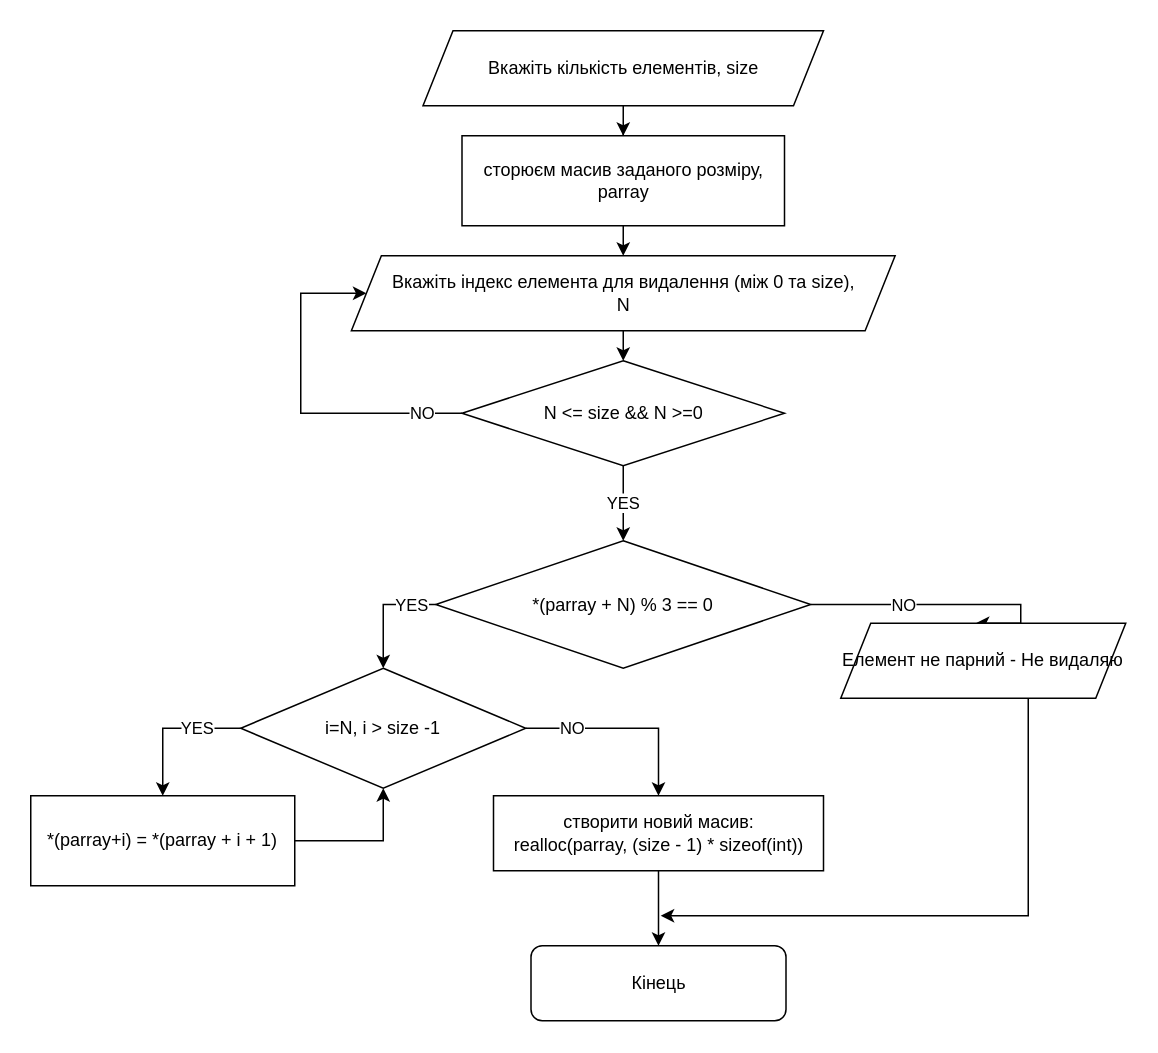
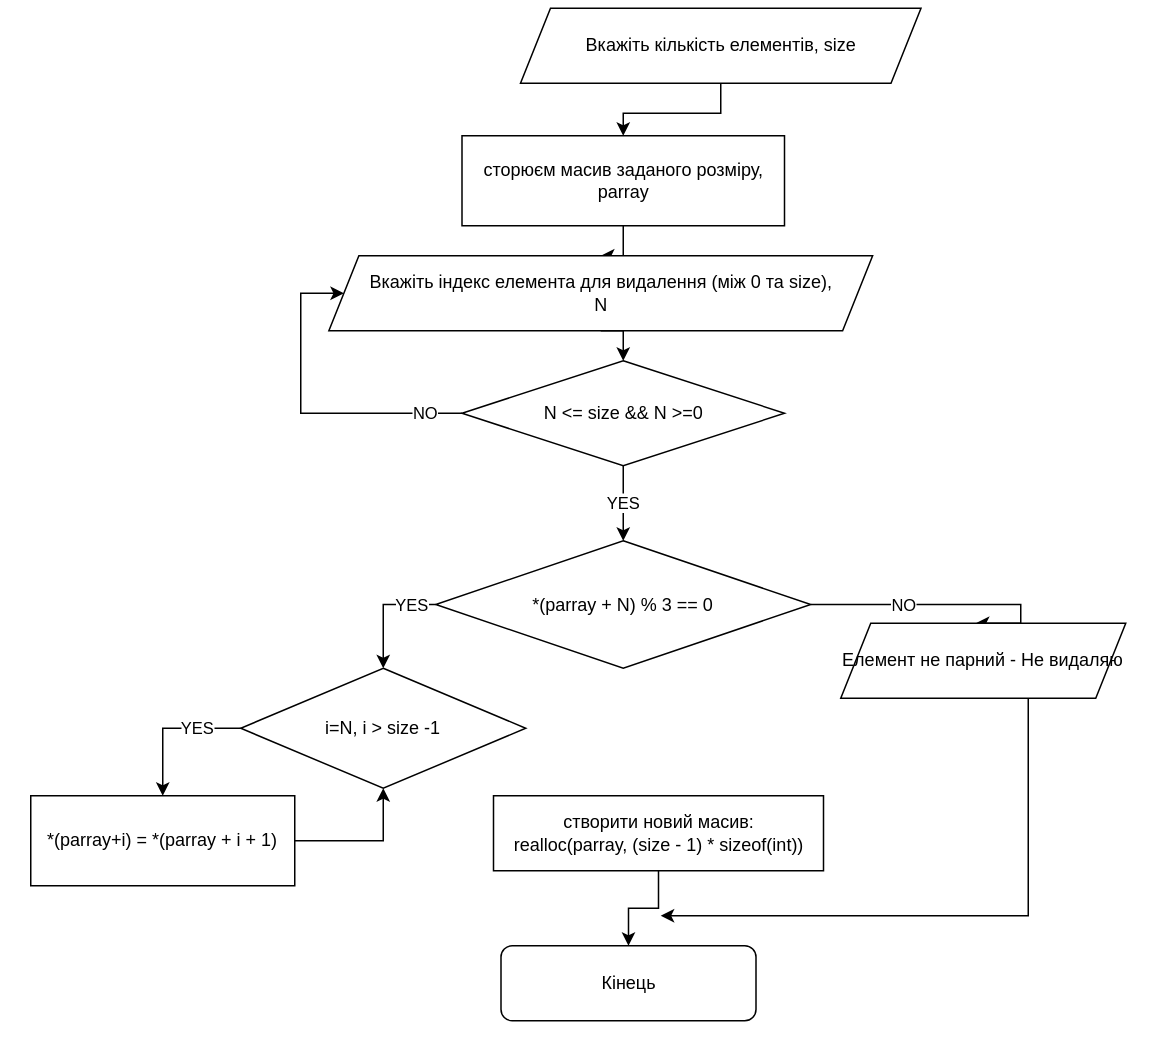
node "Вкажіть кількість елементів, size": moved (623, 68) -> (721, 46)
node "Вкажіть індекс елемента для видалення (між 0 та size), N": moved (623, 293) -> (601, 293)
edge "i=N, i > size -1" -> "створити новий масив: realloc(parray, (size - 1) * sizeof(int))": removed, label "NO"
node "Кінець": moved (659, 983) -> (629, 983)
